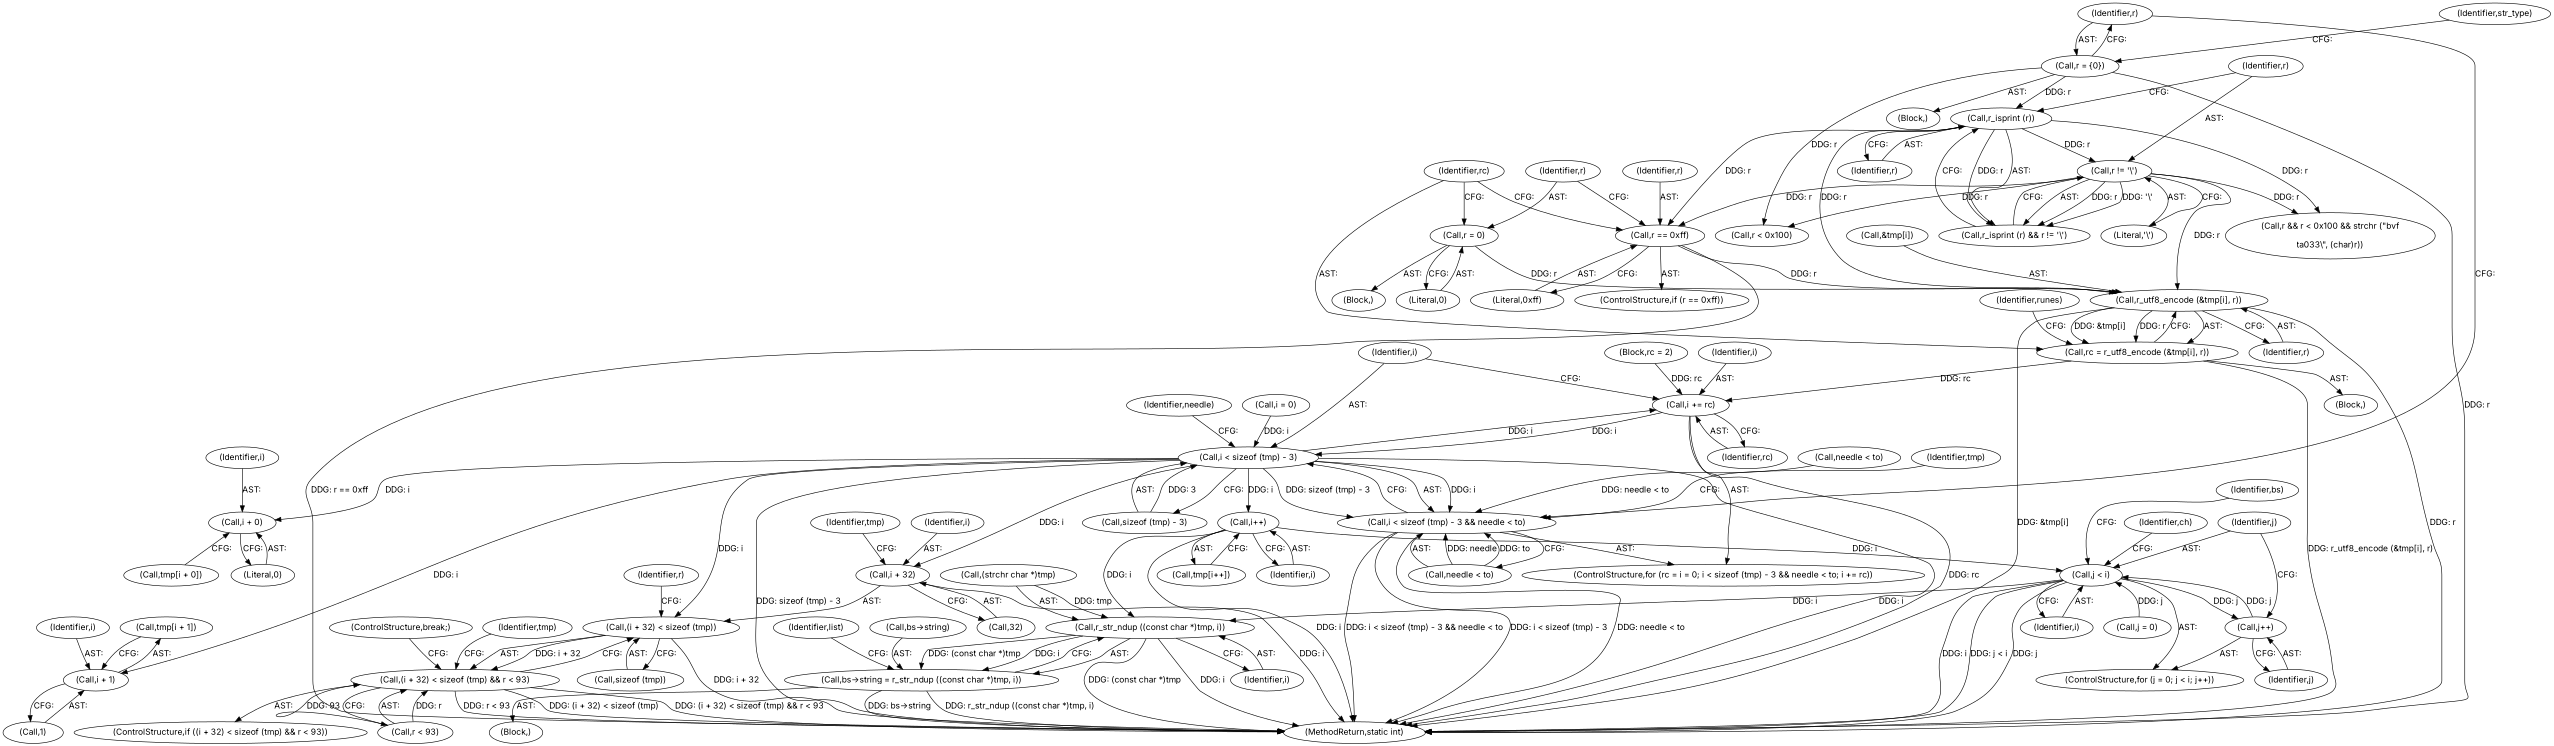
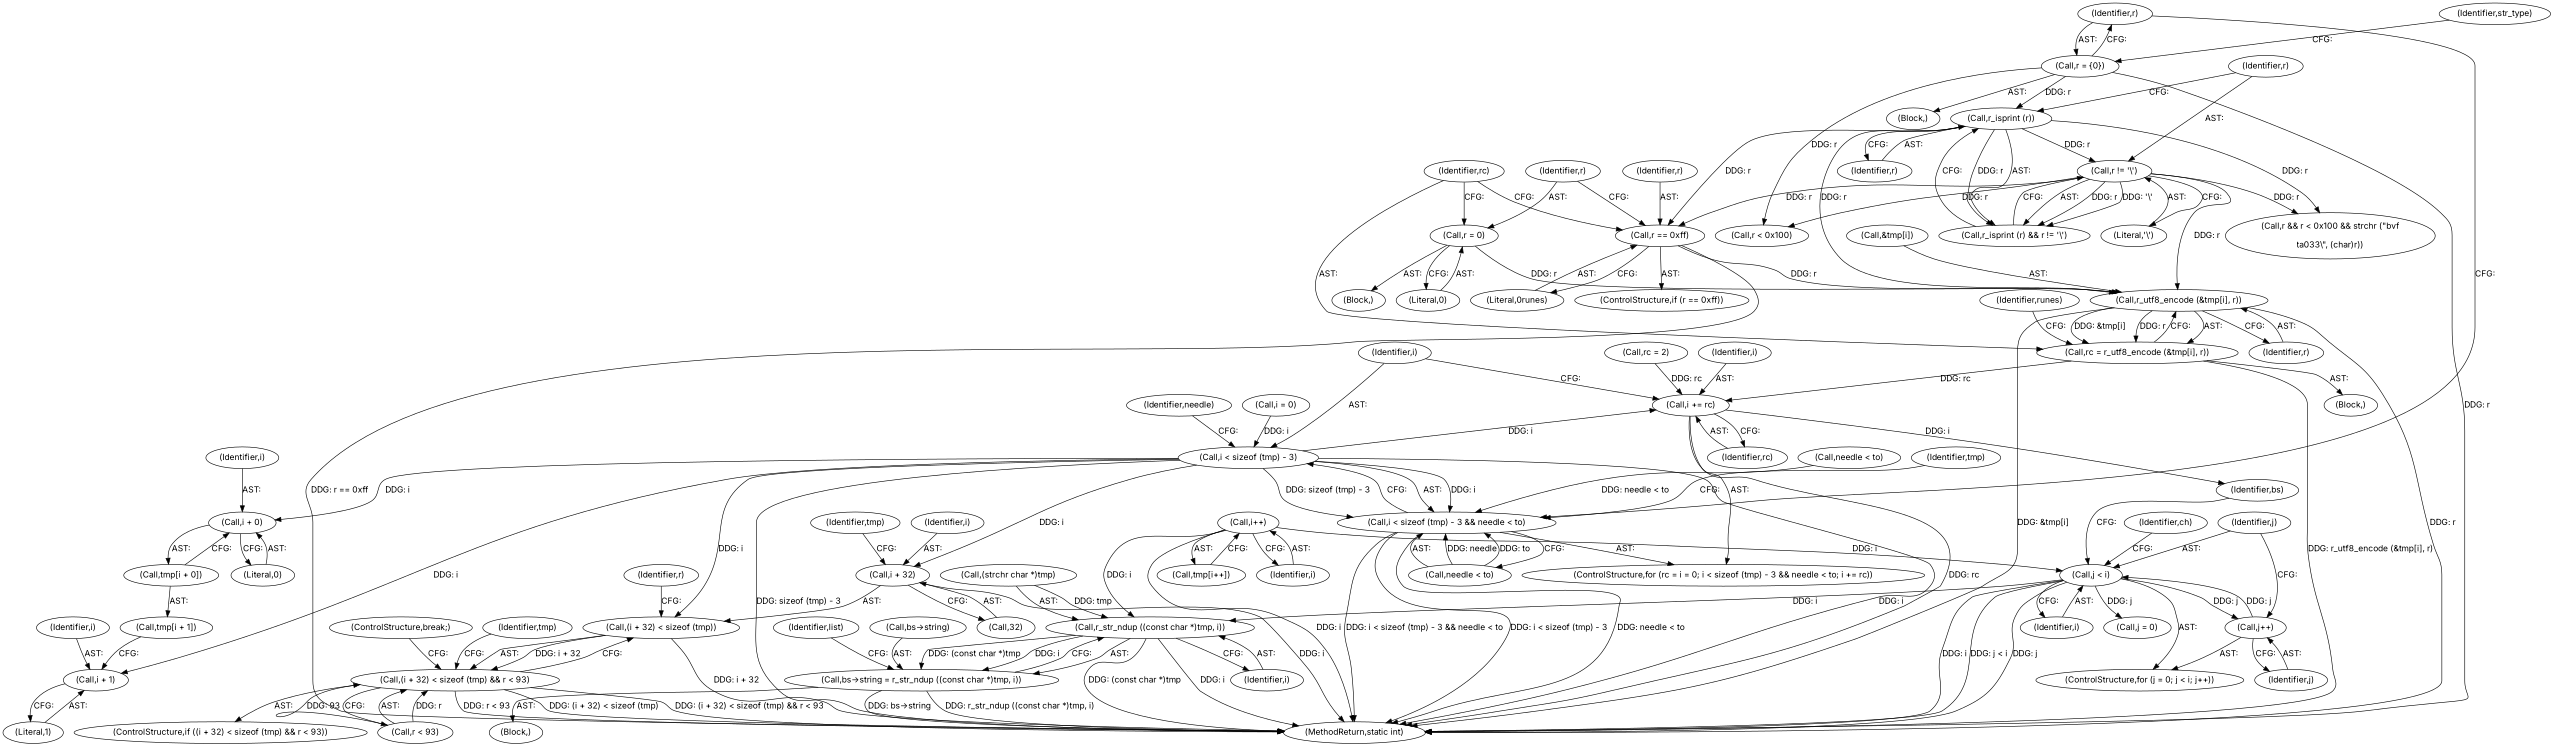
node "(Literal,0xff)": label "(Literal,0xff)" -> "(Literal,0runes)"
node "(Block,rc = 2)": label "(Block,rc = 2)" -> "(Call,rc = 2)"
edge "(Call,i += rc)" -> "(Call,i < sizeof (tmp) - 3)": now "(Call,i += rc)" -> "(Identifier,bs)"
edge "(Call,i < sizeof (tmp) - 3)" -> "(Call,i++)": removed, label "DDG: i"
node "(Call,sizeof (tmp) - 3)": removed
edge "(Call,i + 0)" -> "(Call,tmp[i + 0])": added, label "AST:"
edge "(Call,j = 0)" -> "(Call,j < i)": reversed
edge "(Call,i + 1)" -> "(Call,tmp[i + 1])": now "(Call,tmp[i + 0])" -> "(Call,tmp[i + 1])"
node "(Call,sizeof (tmp))": removed
node "(Call,1)": label "(Call,1)" -> "(Literal,1)"
